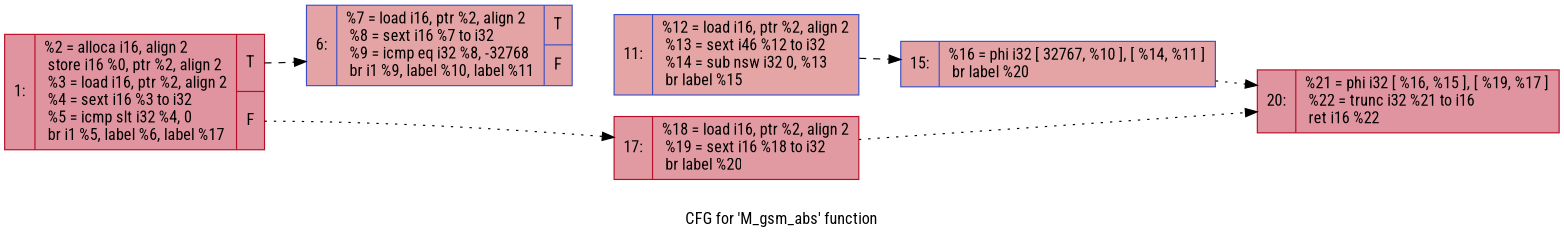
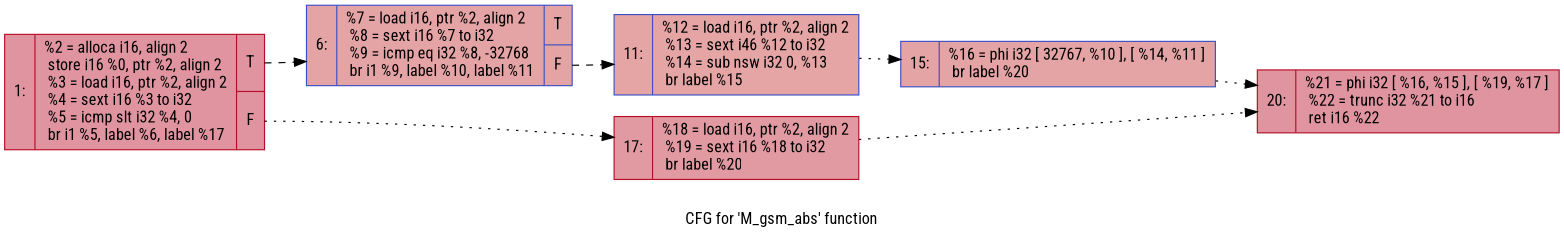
edge "11:" -> "15:": style dashed -> dotted
edge "6:" -> "11:": added
